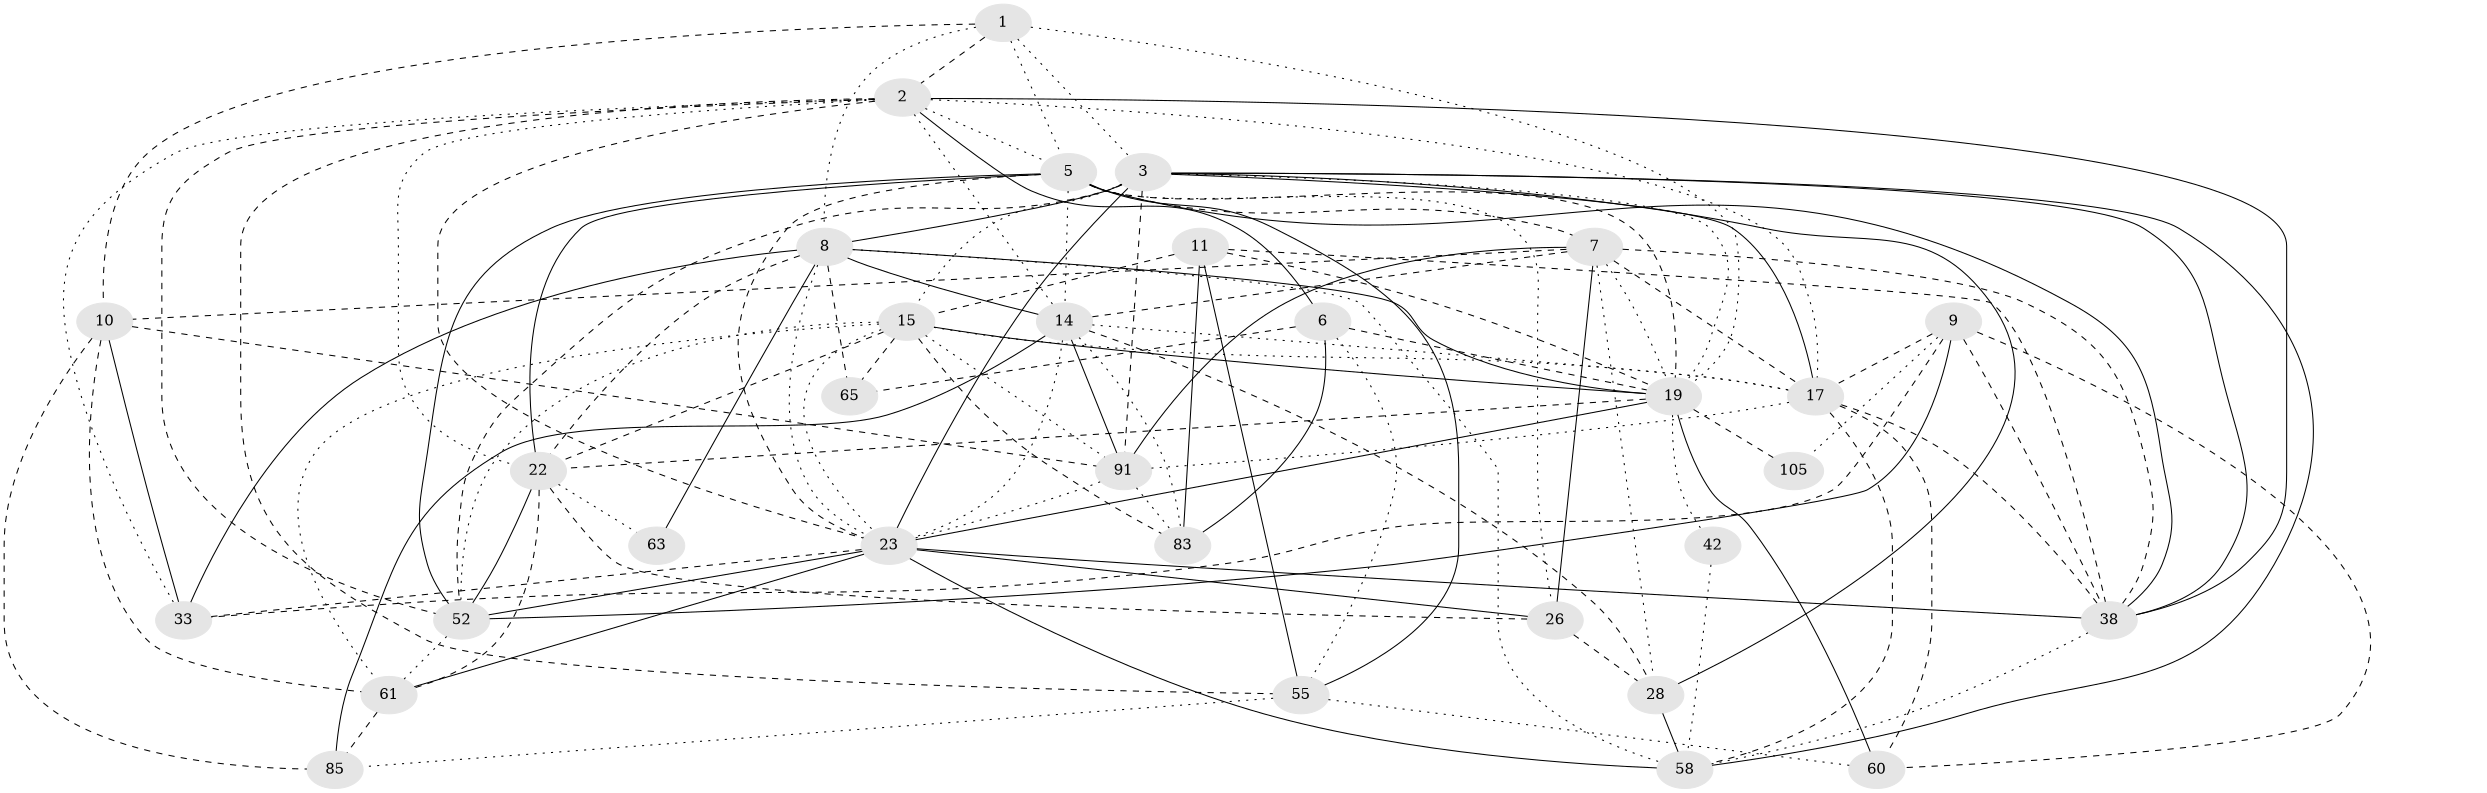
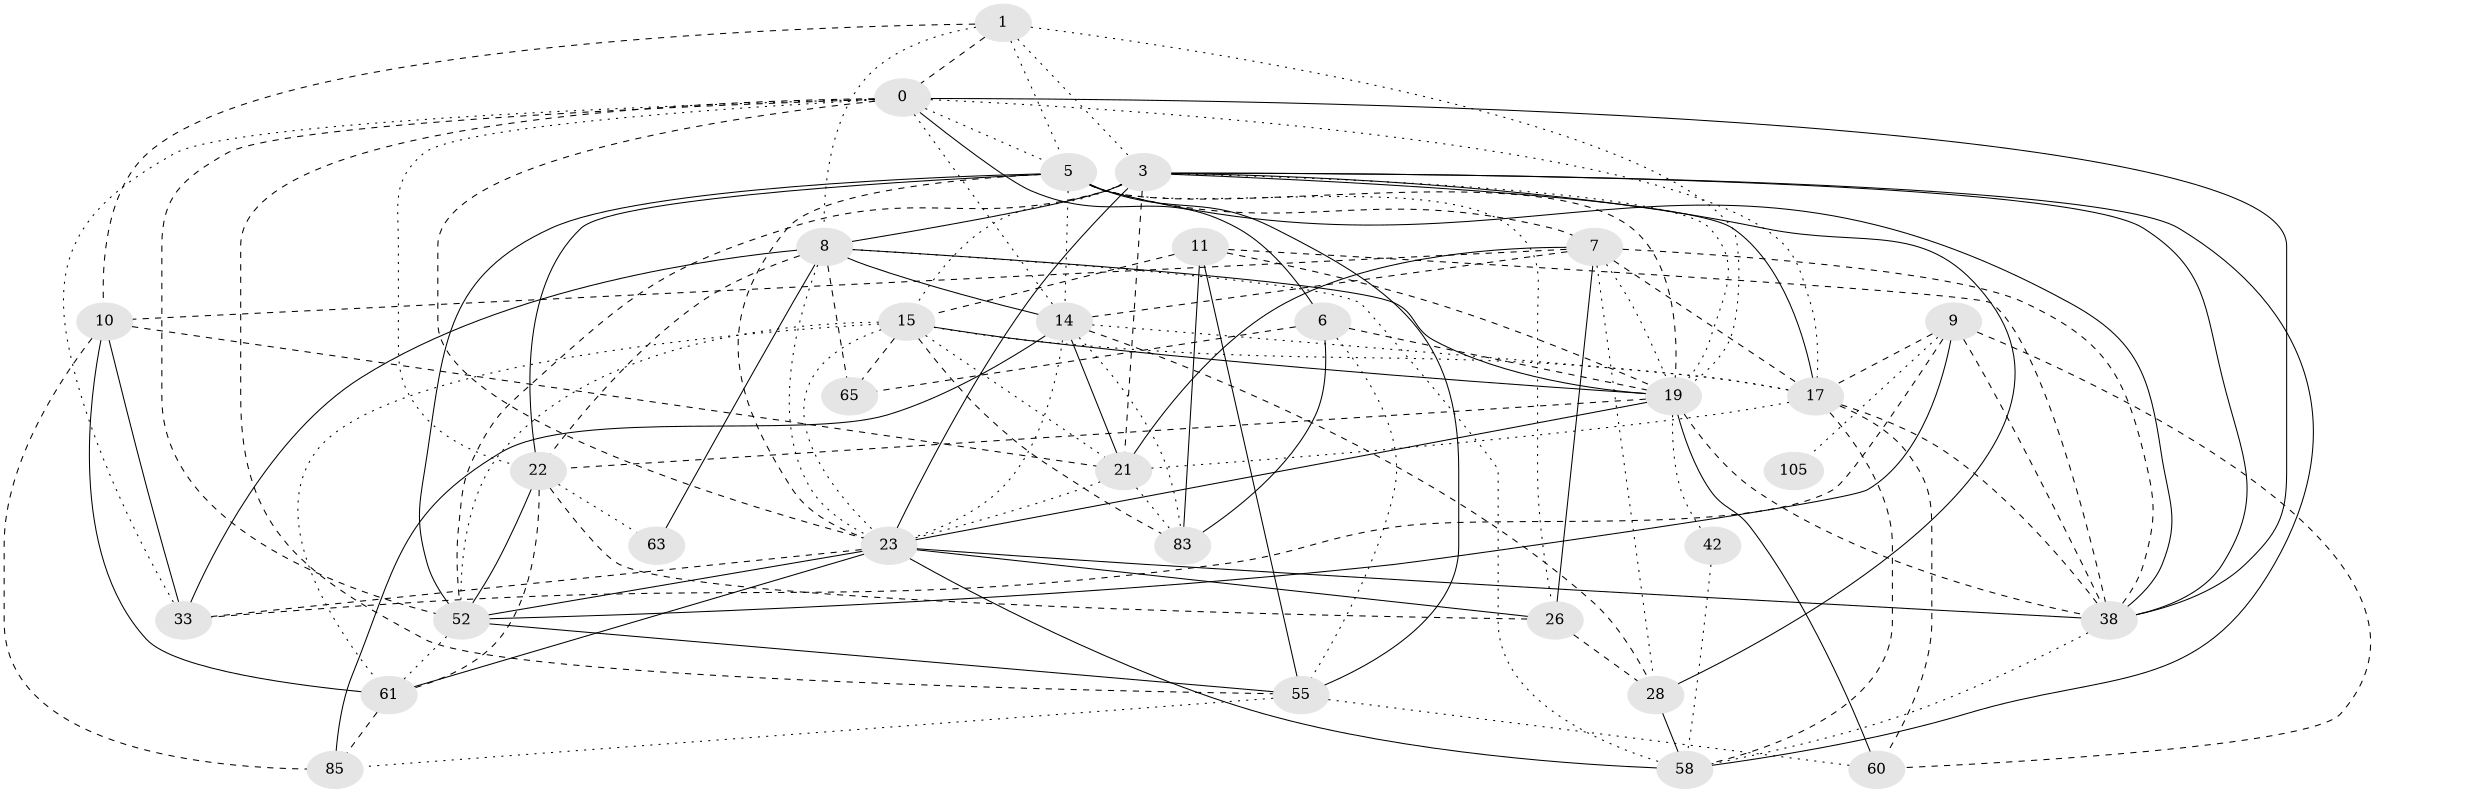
node "2": label "2" -> "0"
edge "15" -- "22": removed
edge "19" -- "105": now "19" -- "38"
node "91": label "91" -> "21"
edge "10" -- "61": style dashed -> solid
edge "52" -- "55": added
